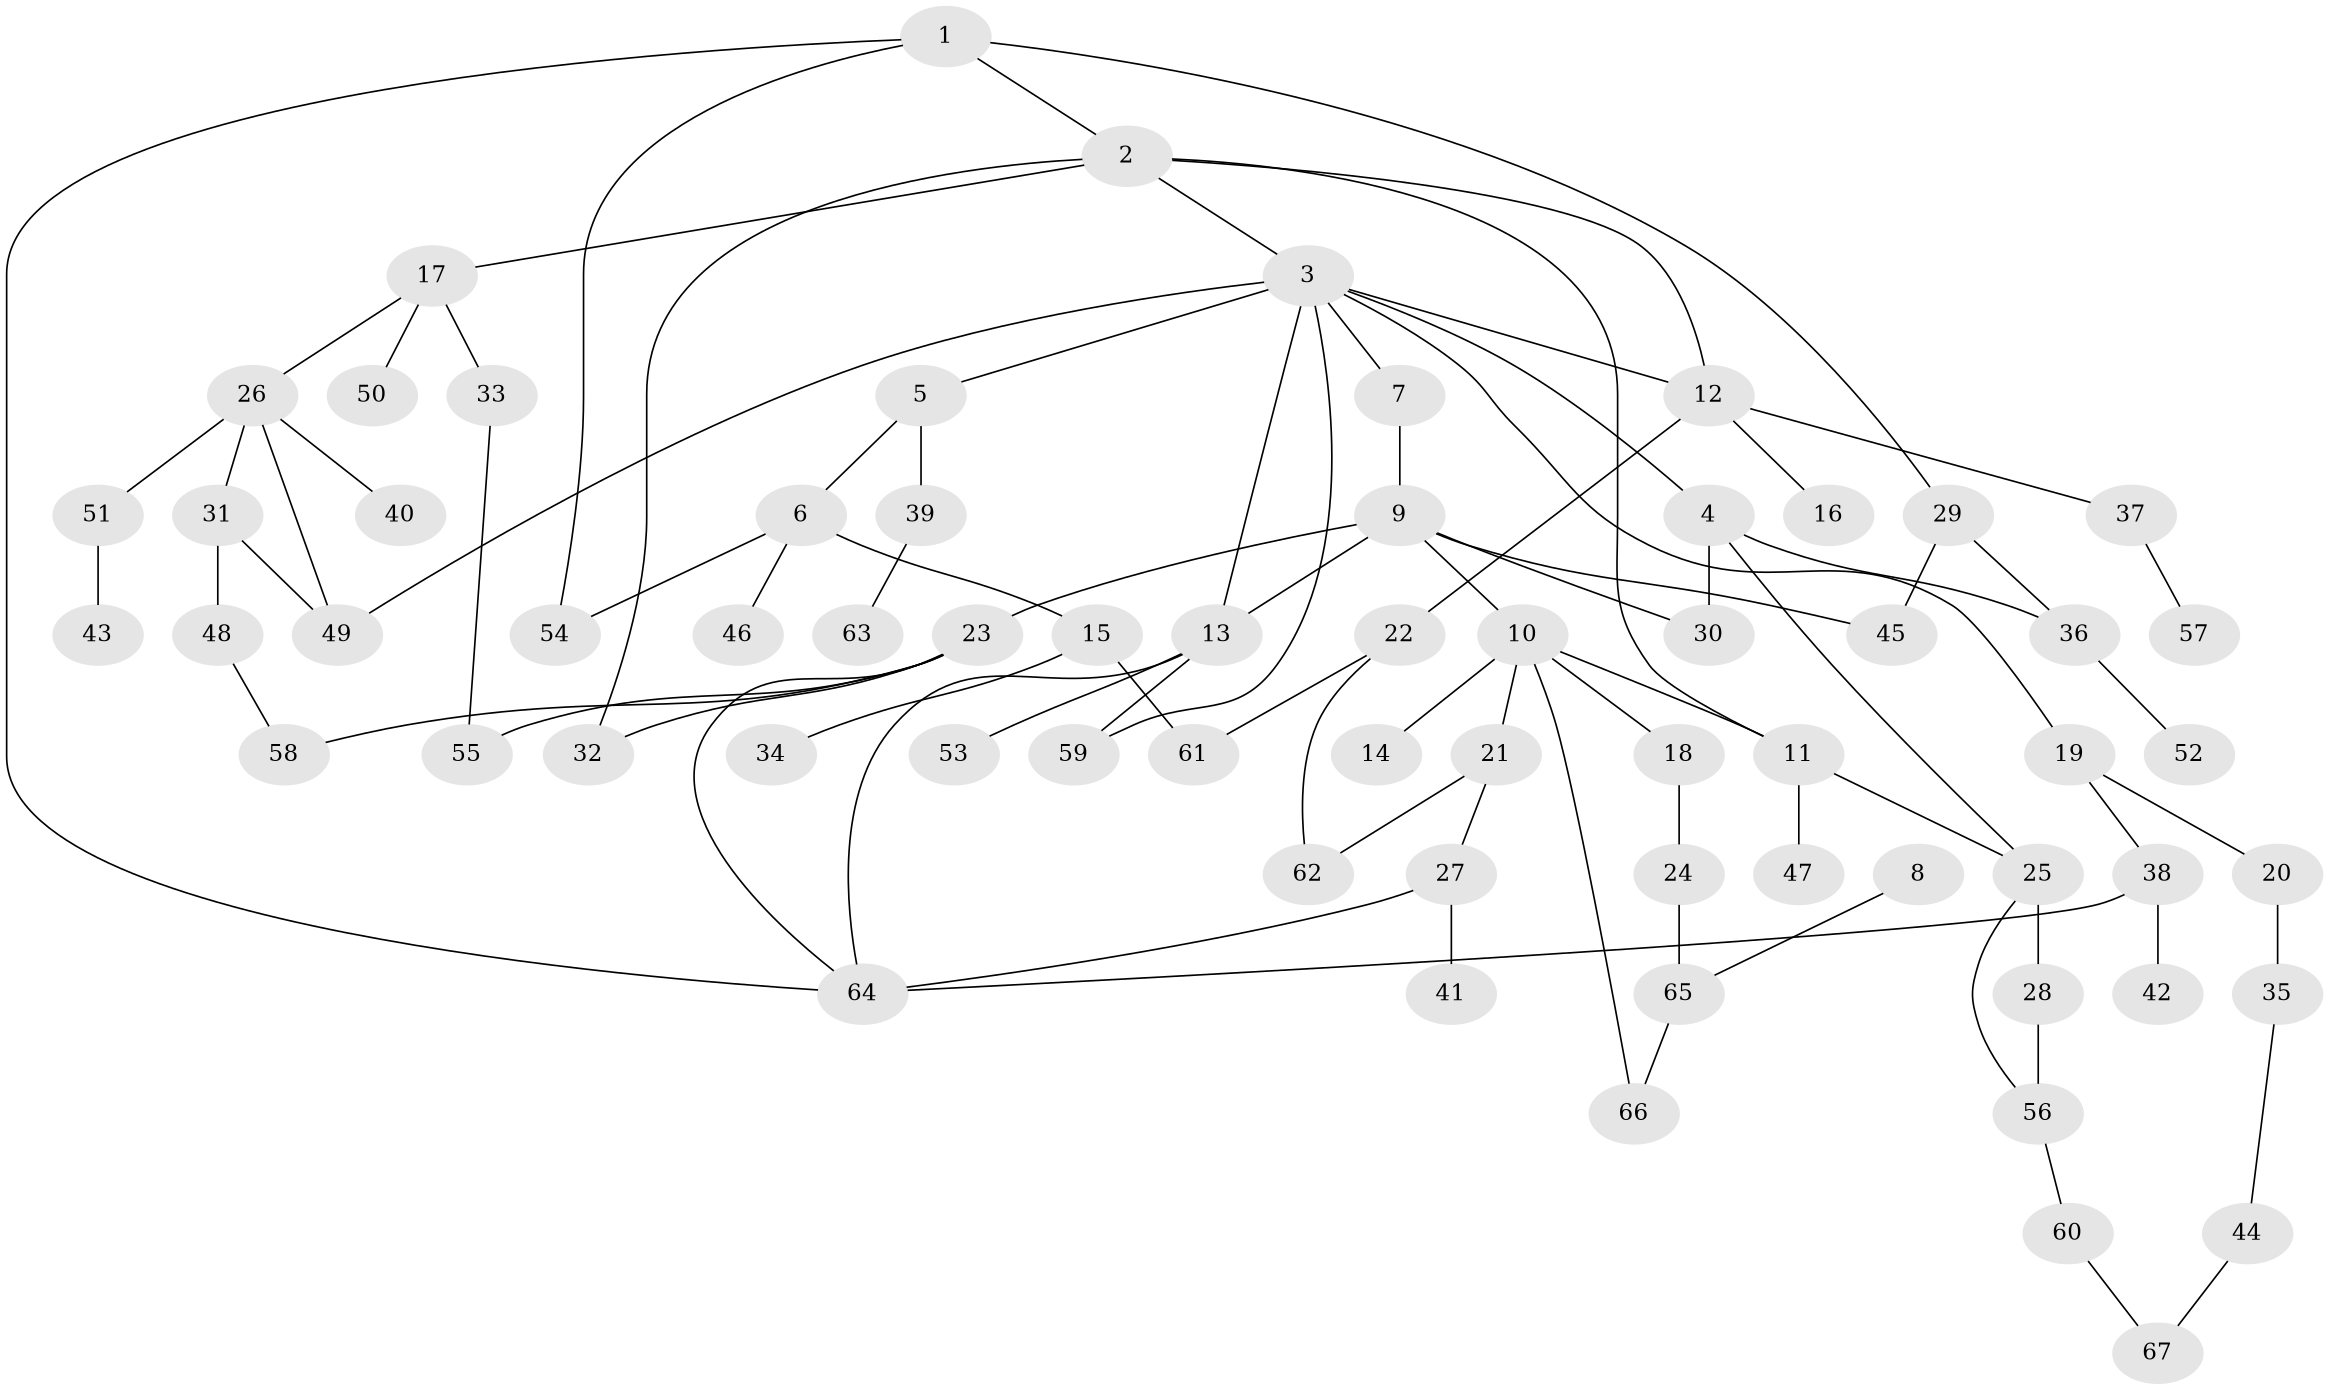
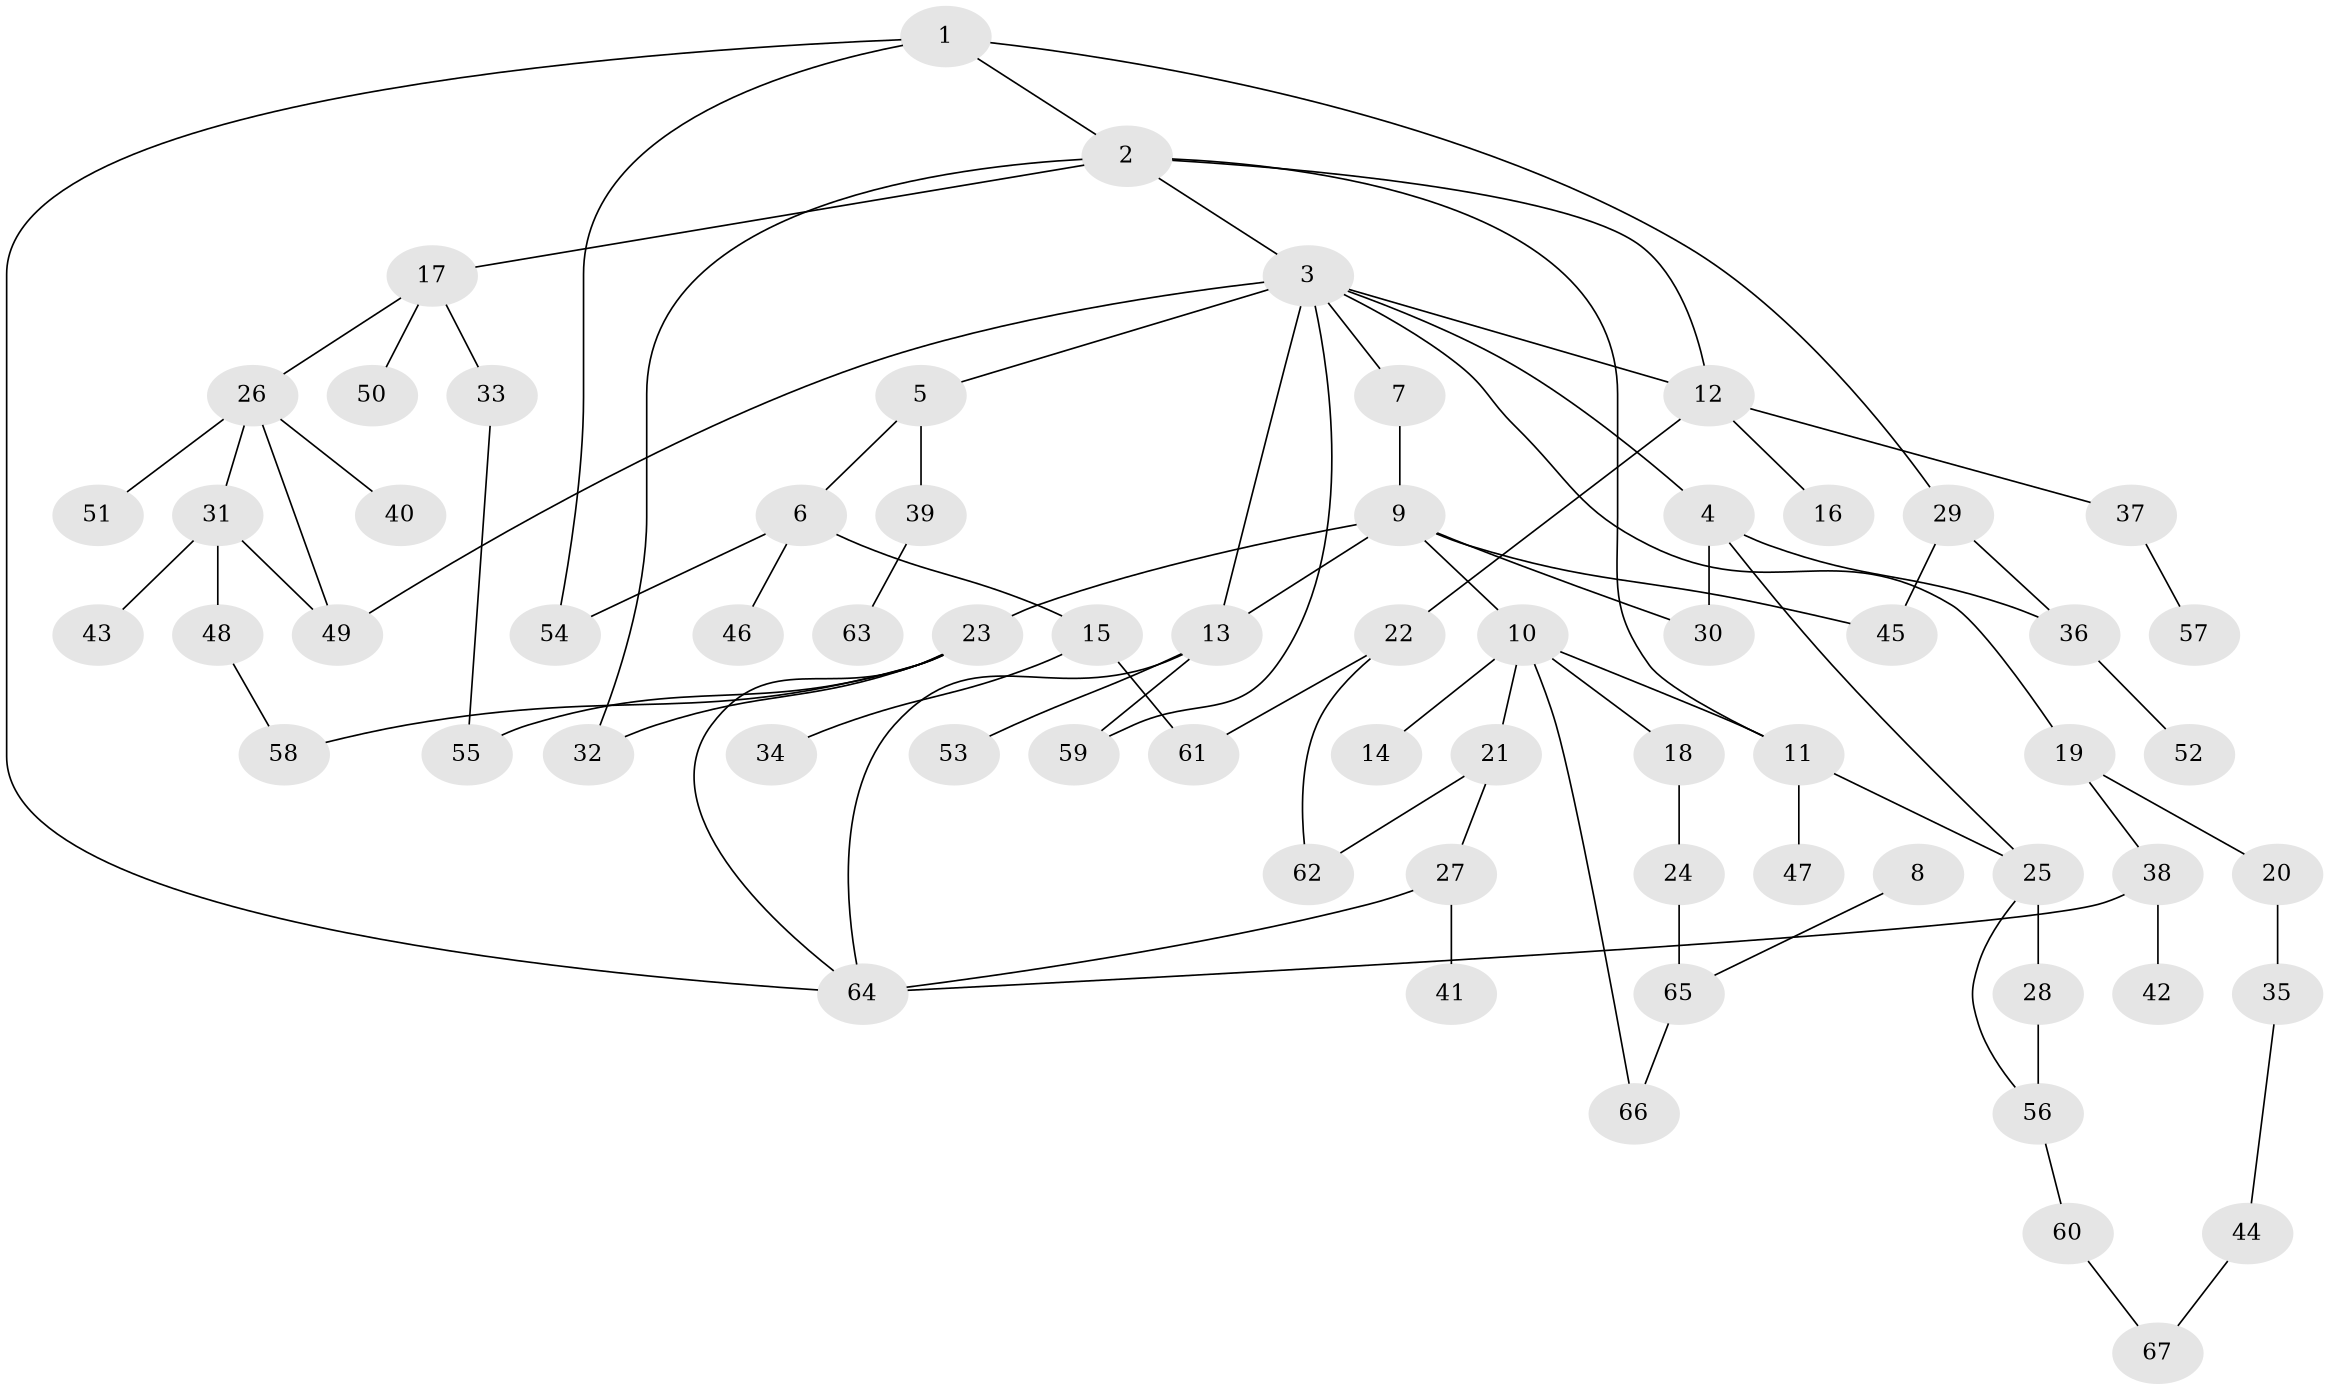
edge "51" -- "43": now "31" -- "43"
